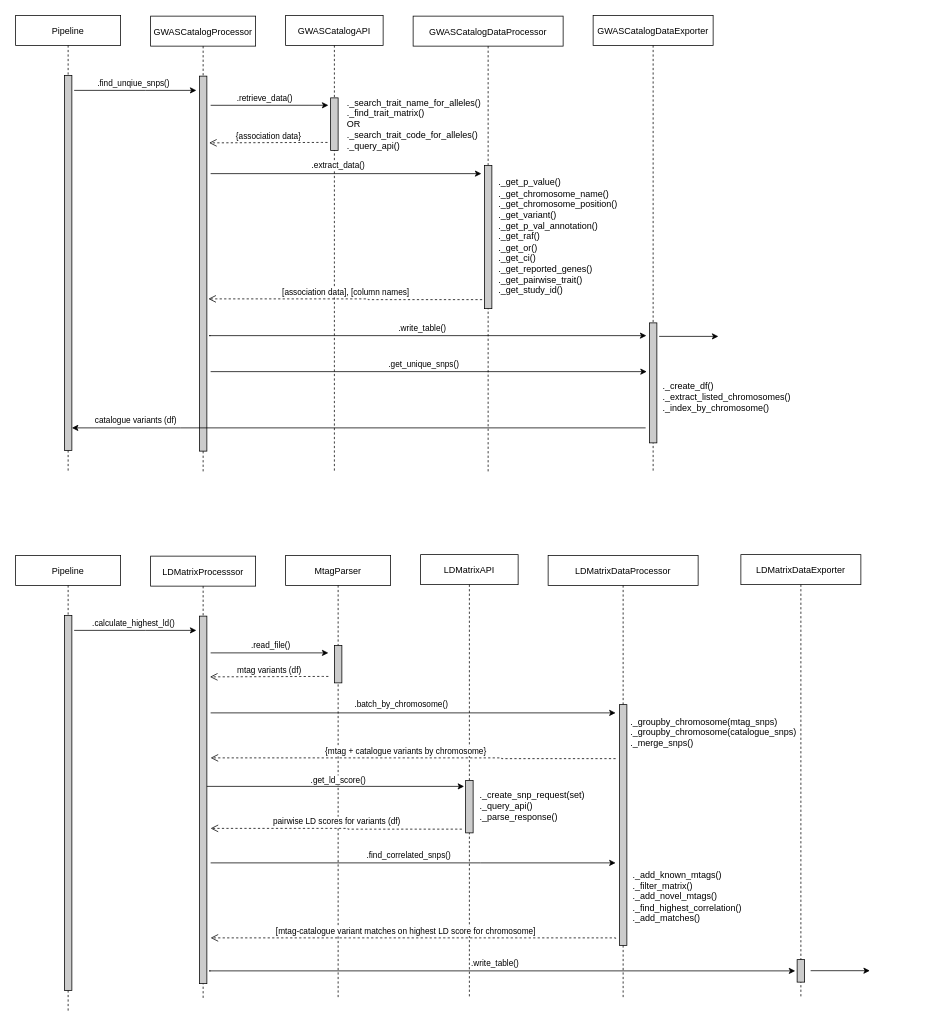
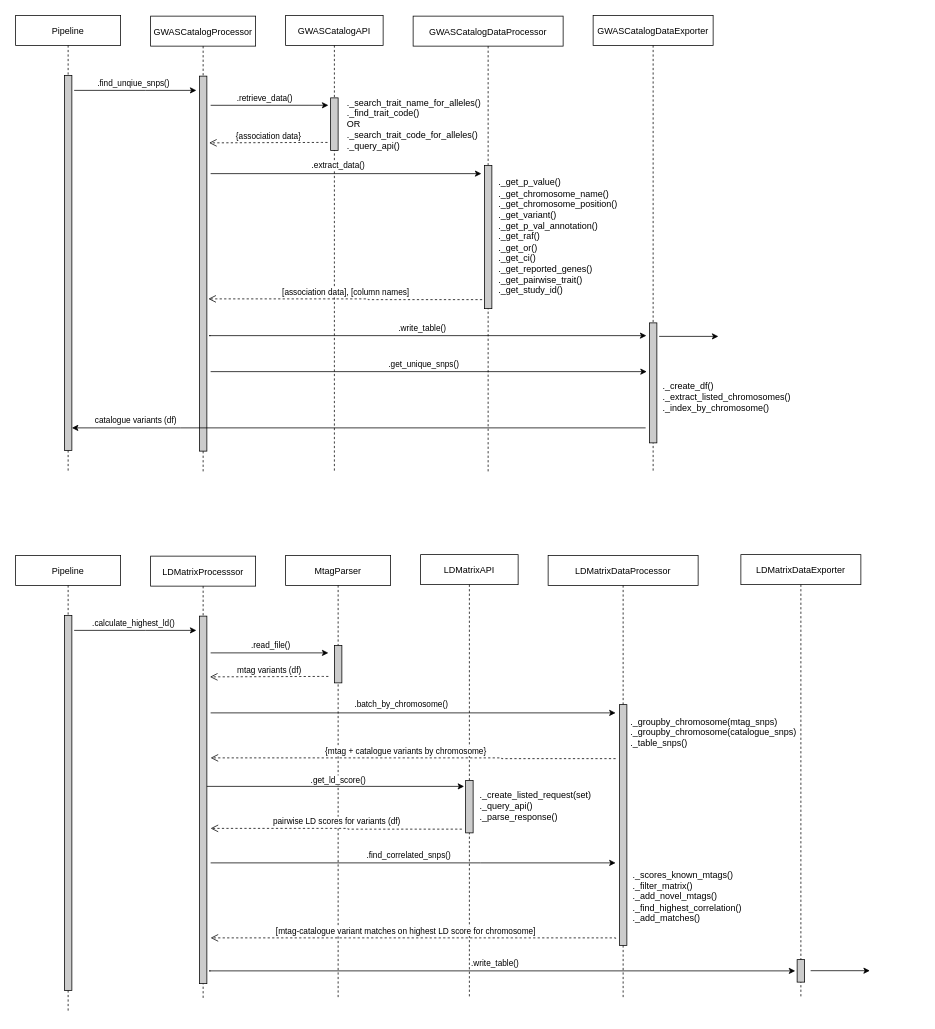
node "._search_trait_name_for_alleles() ._find_trait_matrix() OR ._search_trait_code_for_alleles() ._query_api()": label "._search_trait_name_for_alleles() ._find_trait_matrix() OR ._search_trait_code_for_alleles() ._query_api()" -> "._search_trait_name_for_alleles() ._find_trait_code() OR ._search_trait_code_for_alleles() ._query_api()"
node "._groupby_chromosome(mtag_snps) ._groupby_chromosome(catalogue_snps) ._merge_snps()": label "._groupby_chromosome(mtag_snps) ._groupby_chromosome(catalogue_snps) ._merge_snps()" -> "._groupby_chromosome(mtag_snps) ._groupby_chromosome(catalogue_snps) ._table_snps()"
node "._create_snp_request(set) ._query_api() ._parse_response()": label "._create_snp_request(set) ._query_api() ._parse_response()" -> "._create_listed_request(set) ._query_api() ._parse_response()"
node "._add_known_mtags() ._filter_matrix() ._add_novel_mtags() ._find_highest_correlation() ._add_matches()": label "._add_known_mtags() ._filter_matrix() ._add_novel_mtags() ._find_highest_correlation() ._add_matches()" -> "._scores_known_mtags() ._filter_matrix() ._add_novel_mtags() ._find_highest_correlation() ._add_matches()"
